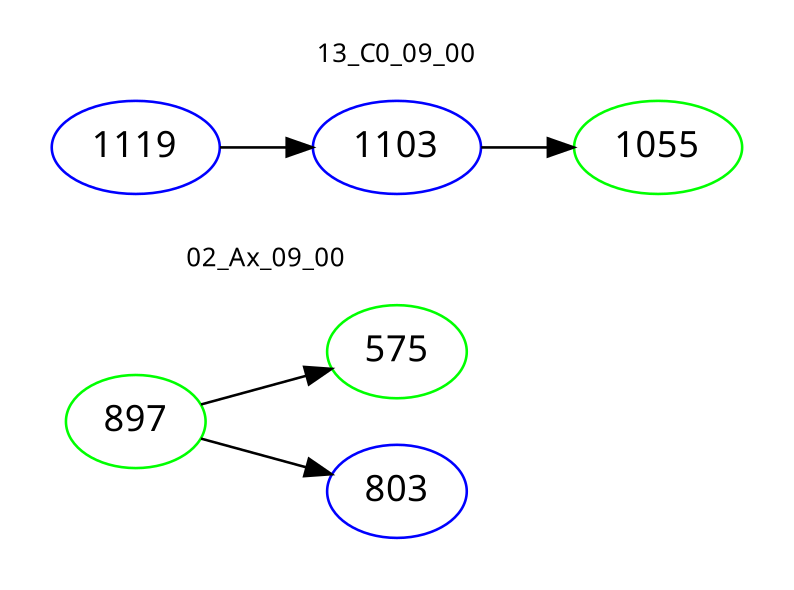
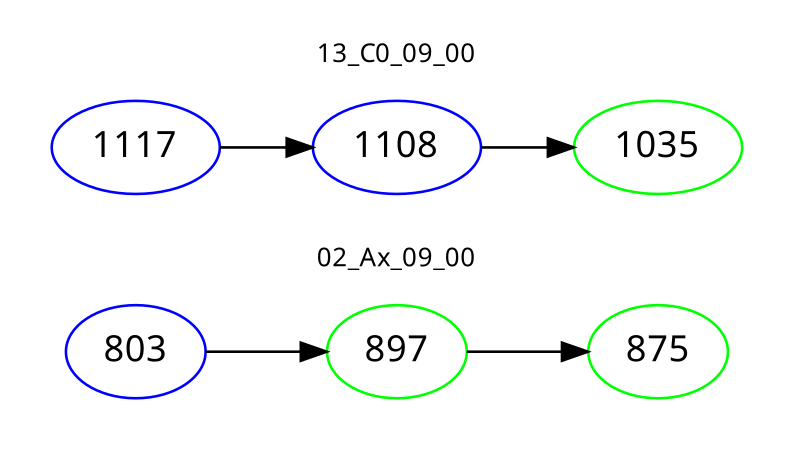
node "1119": label "1119" -> "1117"
node "1103": label "1103" -> "1108"
node "1055": label "1055" -> "1035"
node "575": label "575" -> "875"
edge "897" -> "803": reversed
